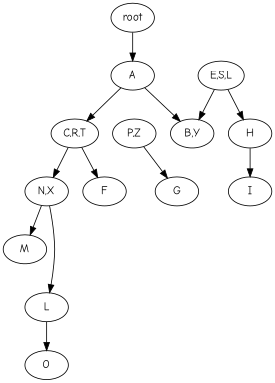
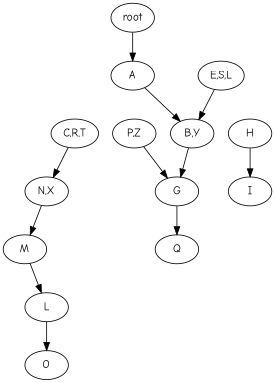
edge "A" -> "C,R,T": removed
edge "E,S,L" -> "H": removed
edge "B,Y" -> "G": added
node "F": removed
edge "N,X" -> "L": now "M" -> "L"
node "Q": added
